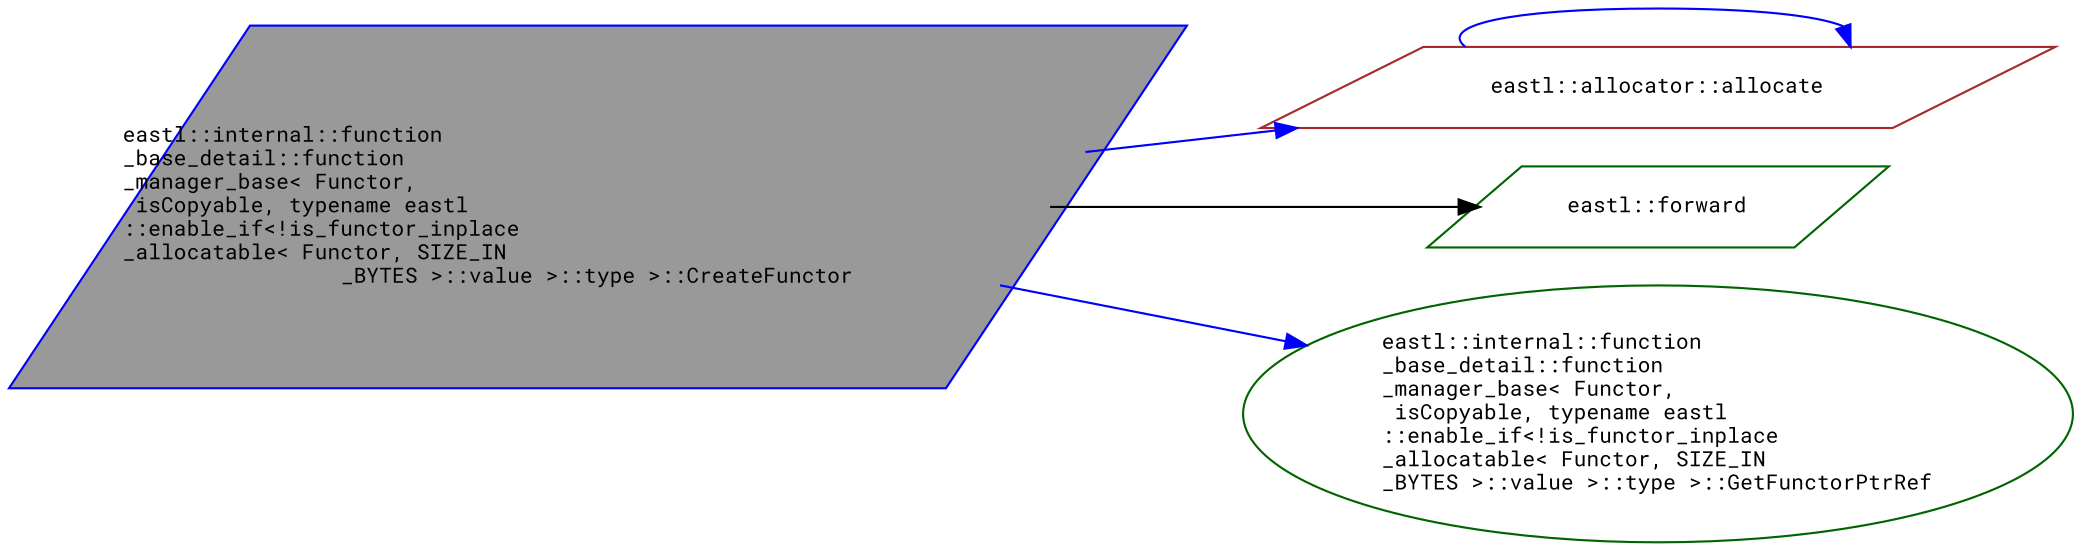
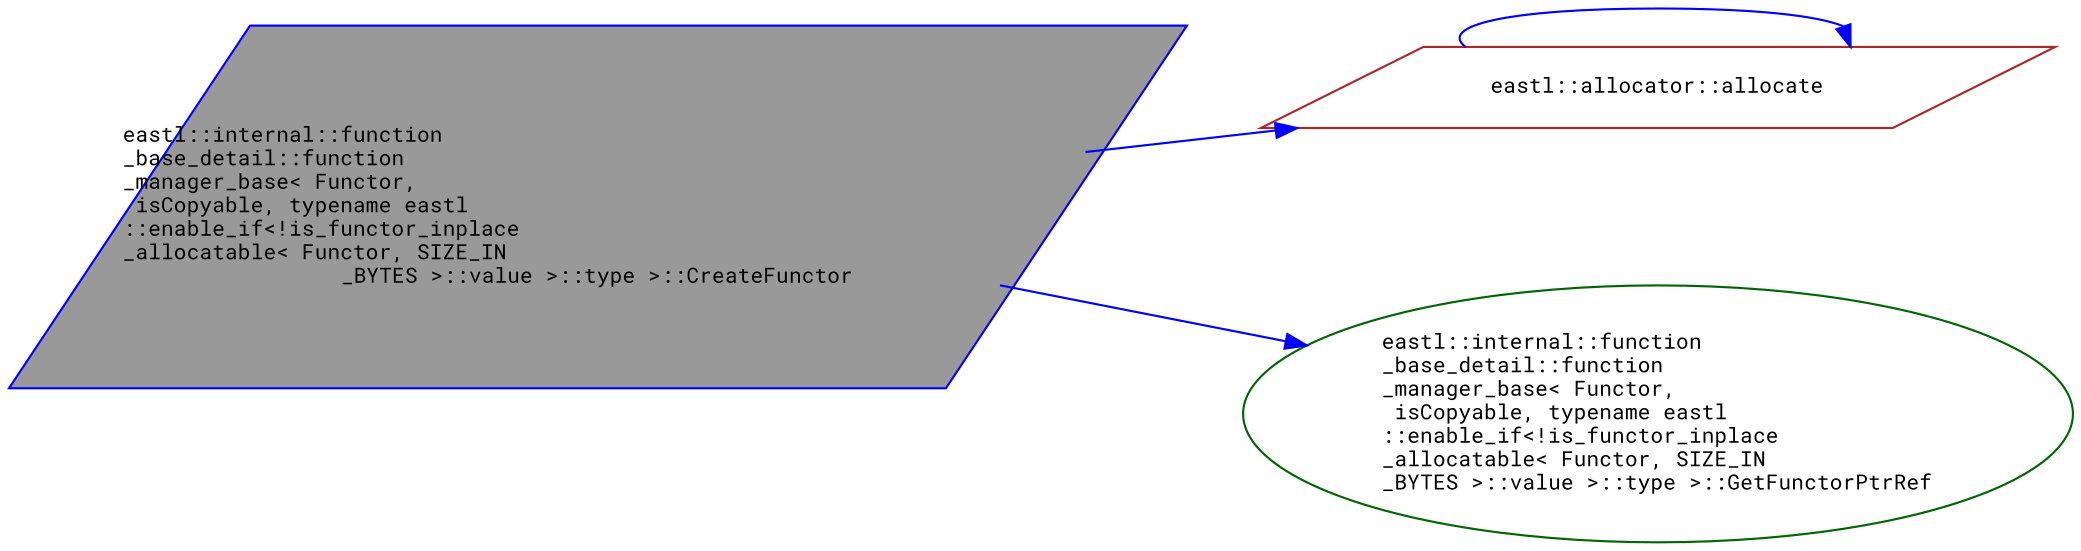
node "eastl::forward": removed
